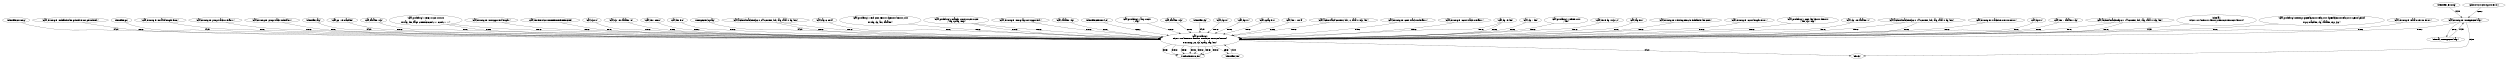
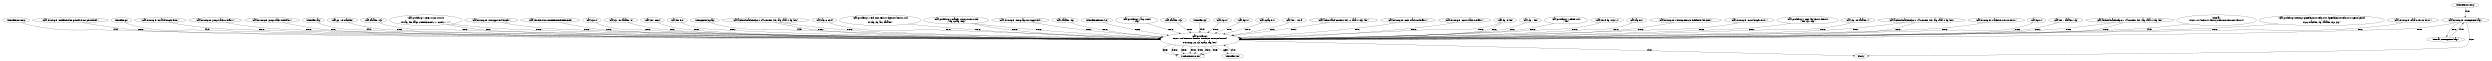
node "(ControlStructure,goto error;)": removed
